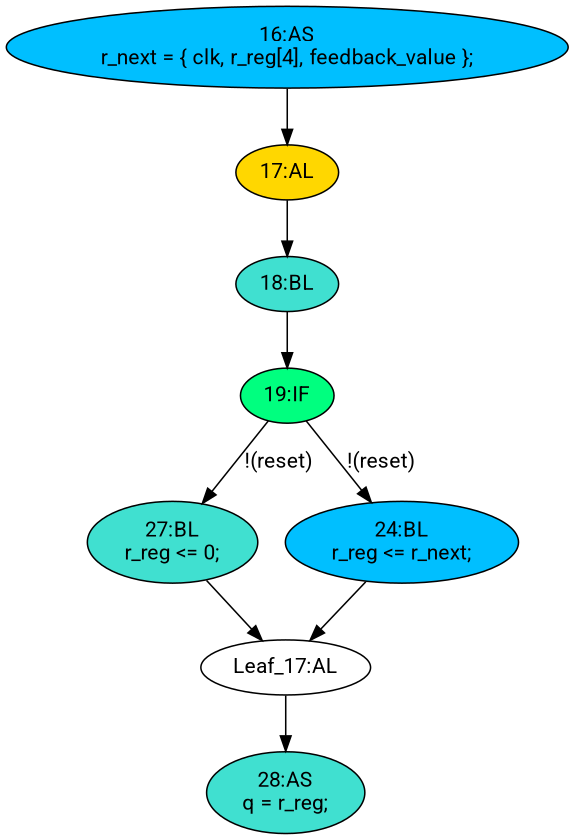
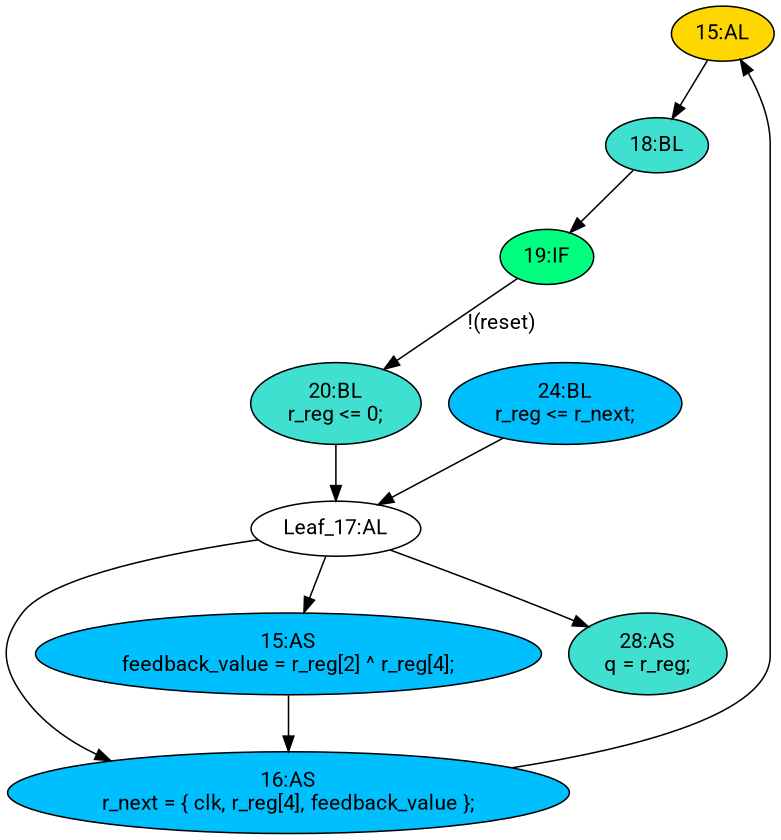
node "17:AL": label "17:AL" -> "15:AL"
edge "19:IF" -> "24:BL r_reg <= r_next;": removed, label "!(reset)"
node "27:BL r_reg <= 0;": label "27:BL r_reg <= 0;" -> "20:BL r_reg <= 0;"
edge "Leaf_17:AL" -> "16:AS r_next = { clk, r_reg[4], feedback_value };": added
node "15:AS feedback_value = r_reg[2] ^ r_reg[4];": added
